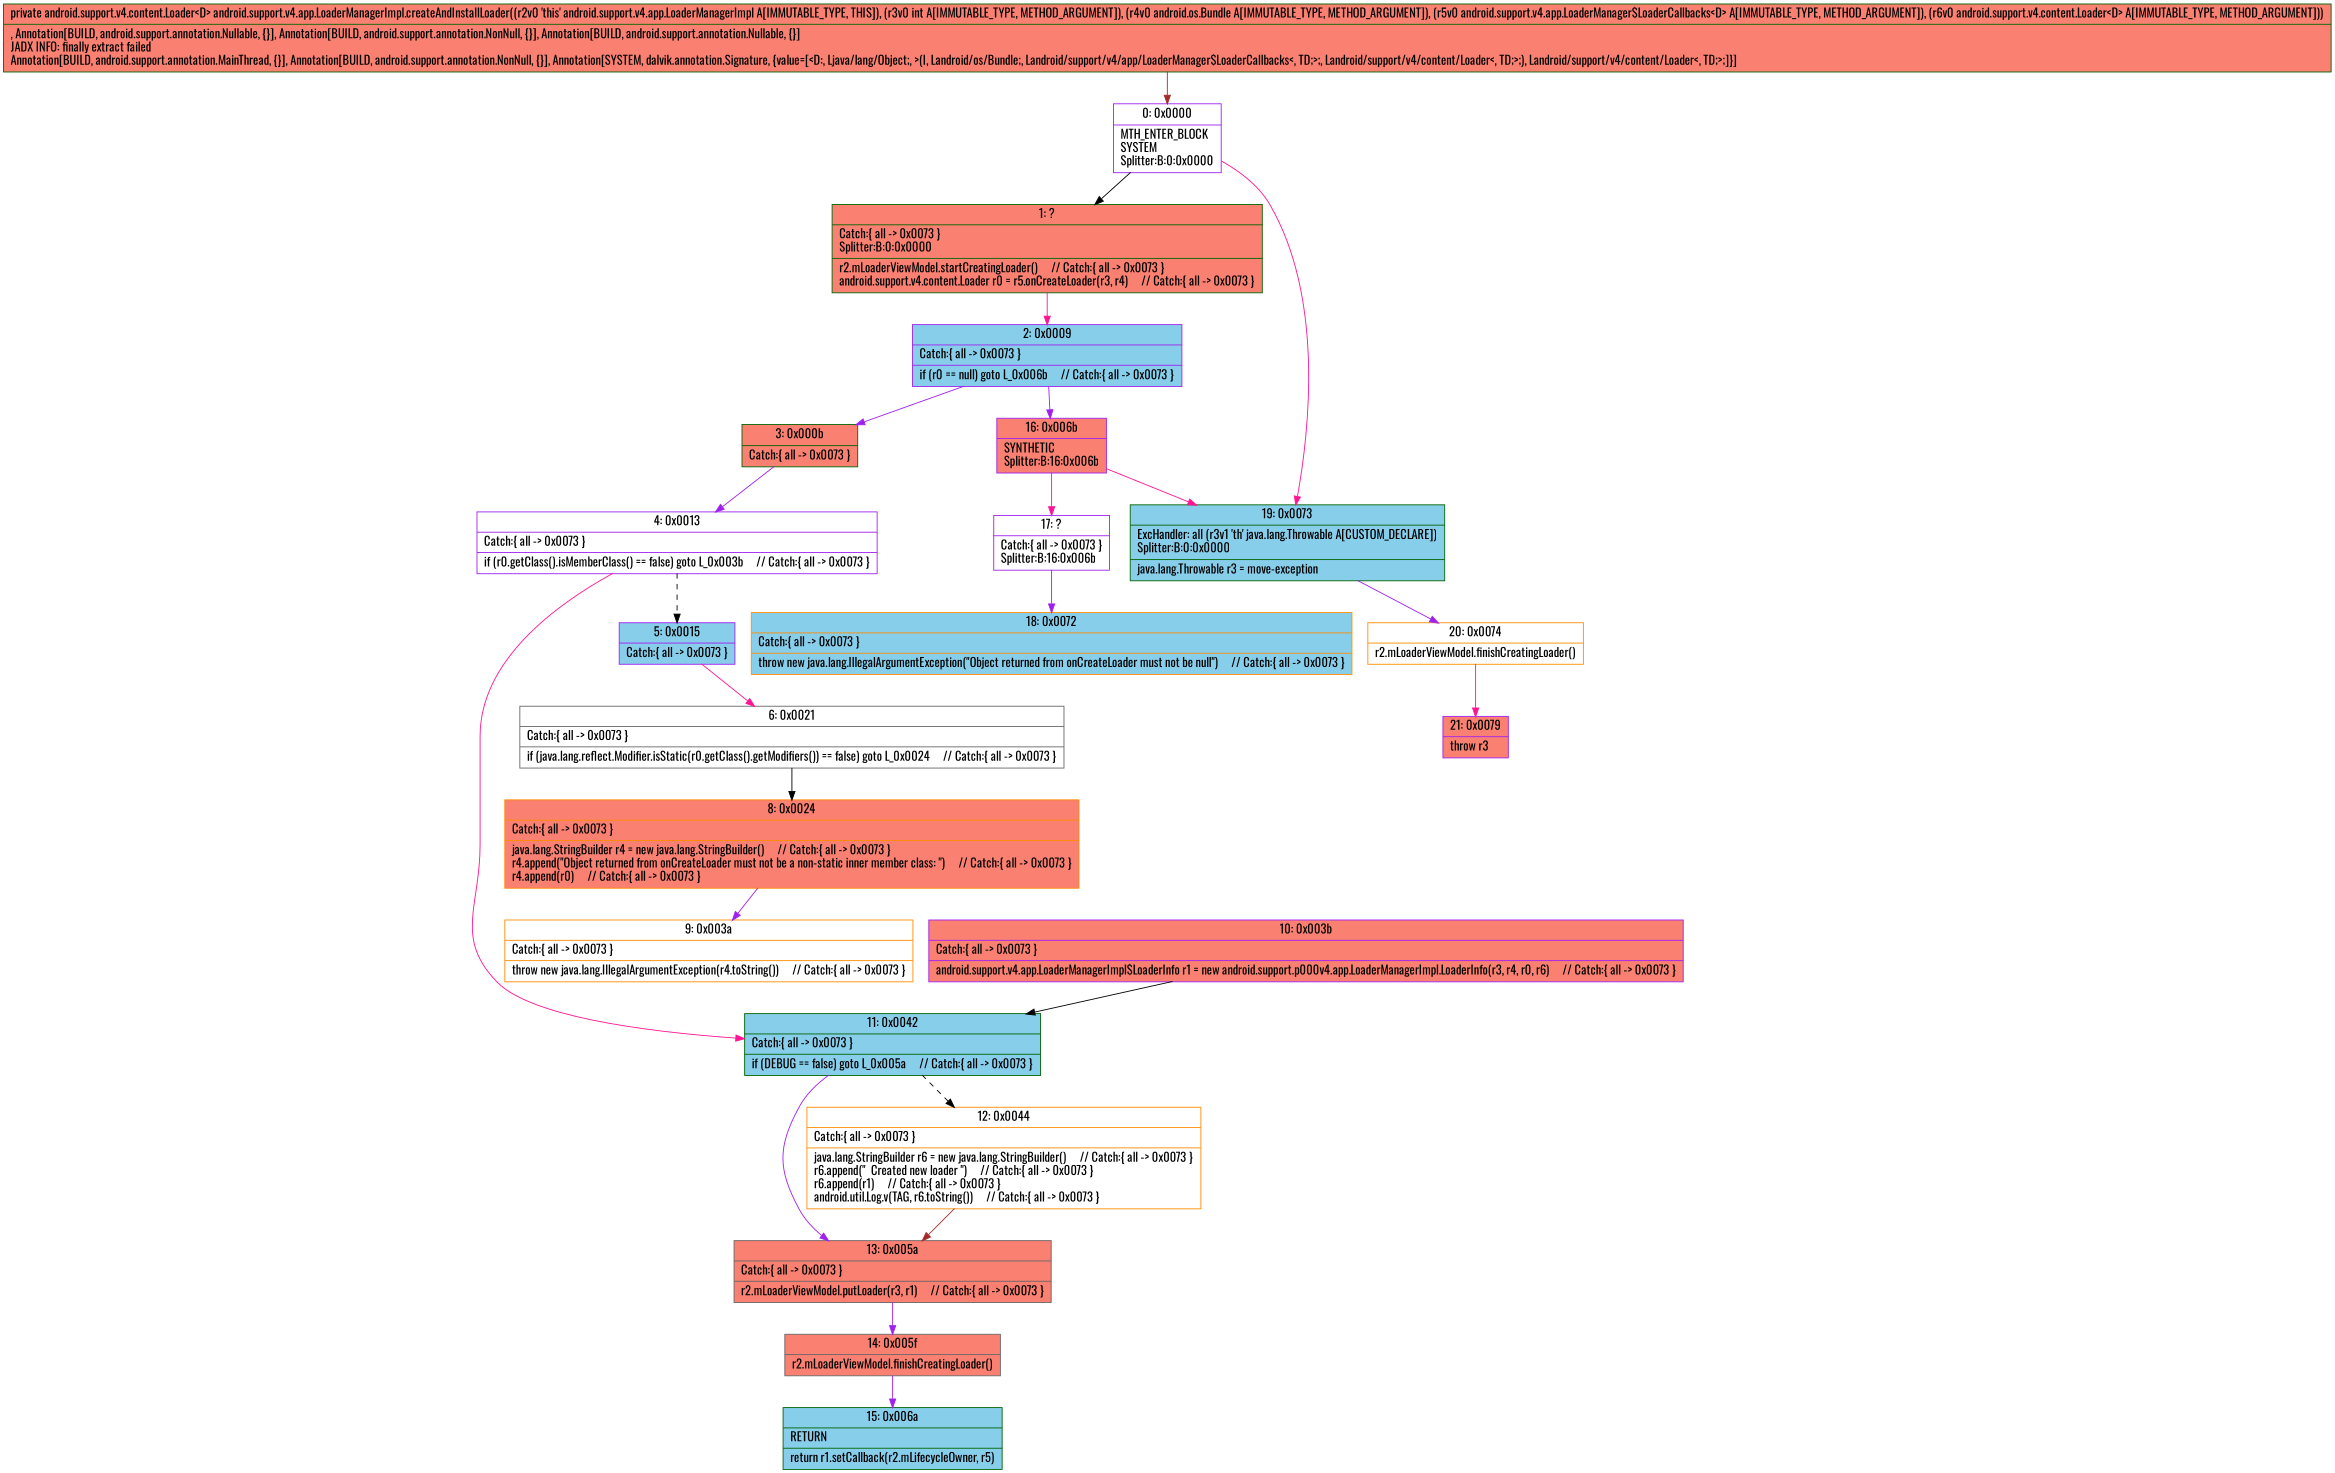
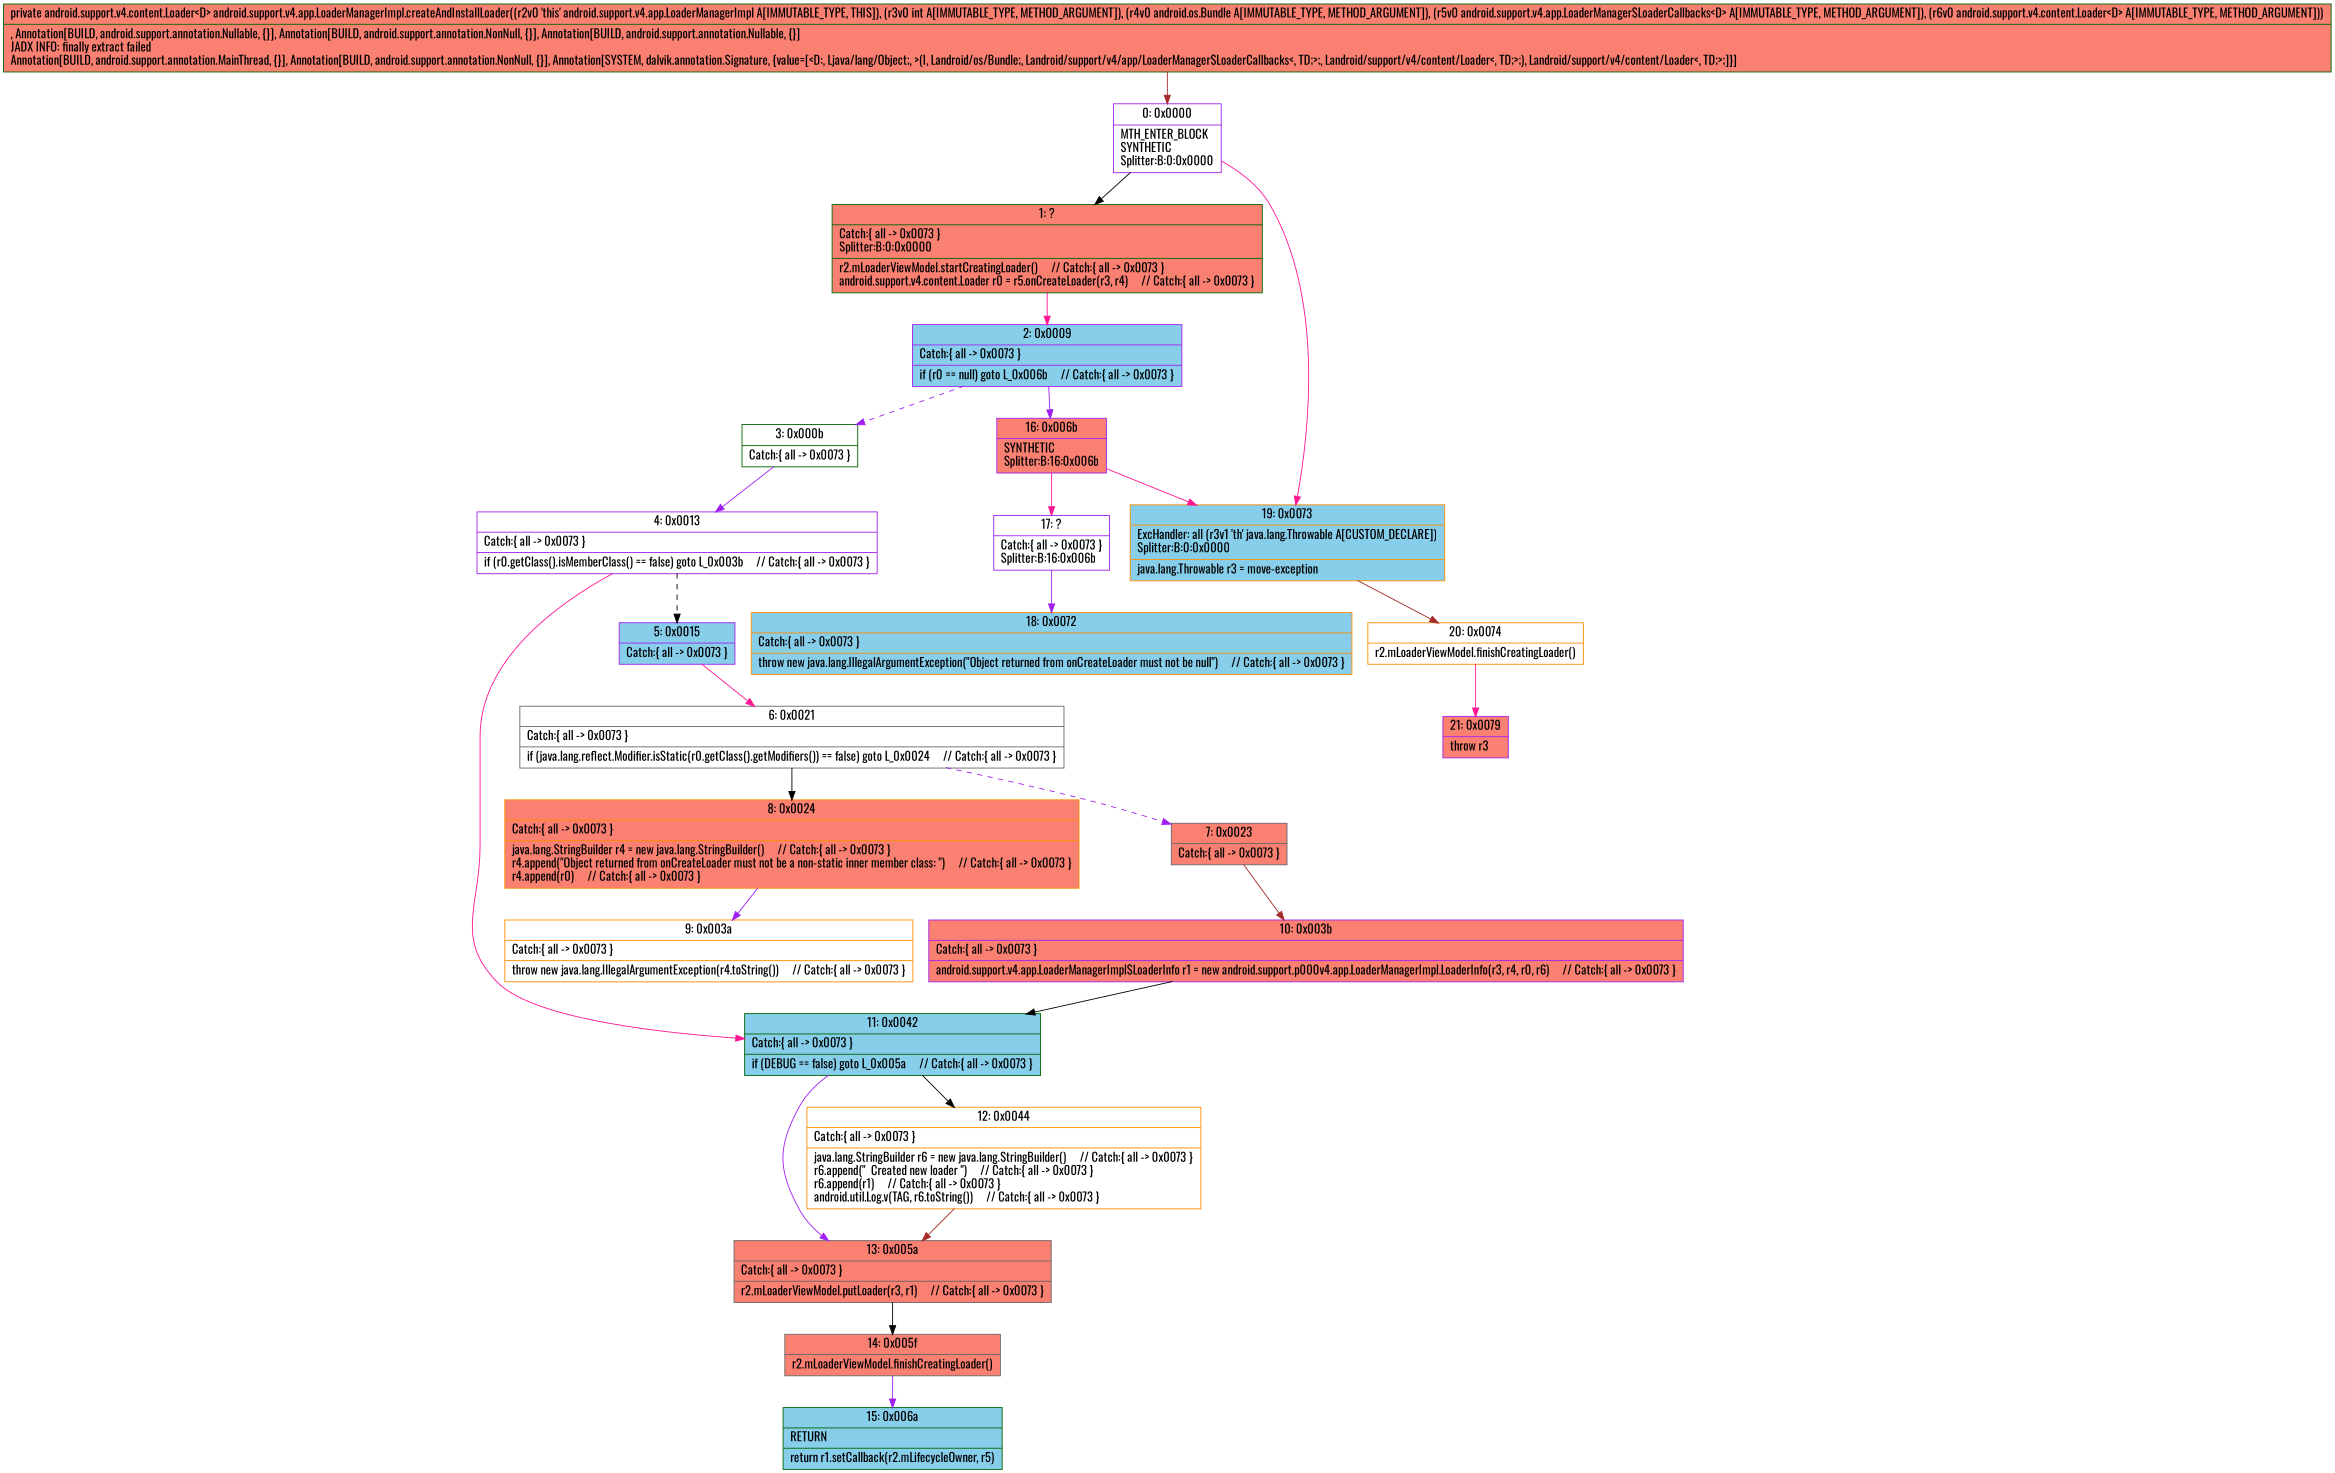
node "0: 0x0000": text "SYSTEM" -> "SYNTHETIC"
edge "2: 0x0009" -> "3: 0x000b": style solid -> dashed
node "3: 0x000b": fillcolor salmon -> white
node "19: 0x0073": color darkgreen -> darkorange
edge "19: 0x0073" -> "20: 0x0074": color purple -> brown
node "7: 0x0023": added
edge "11: 0x0042" -> "12: 0x0044": style dashed -> solid
edge "13: 0x005a" -> "14: 0x005f": color purple -> black
